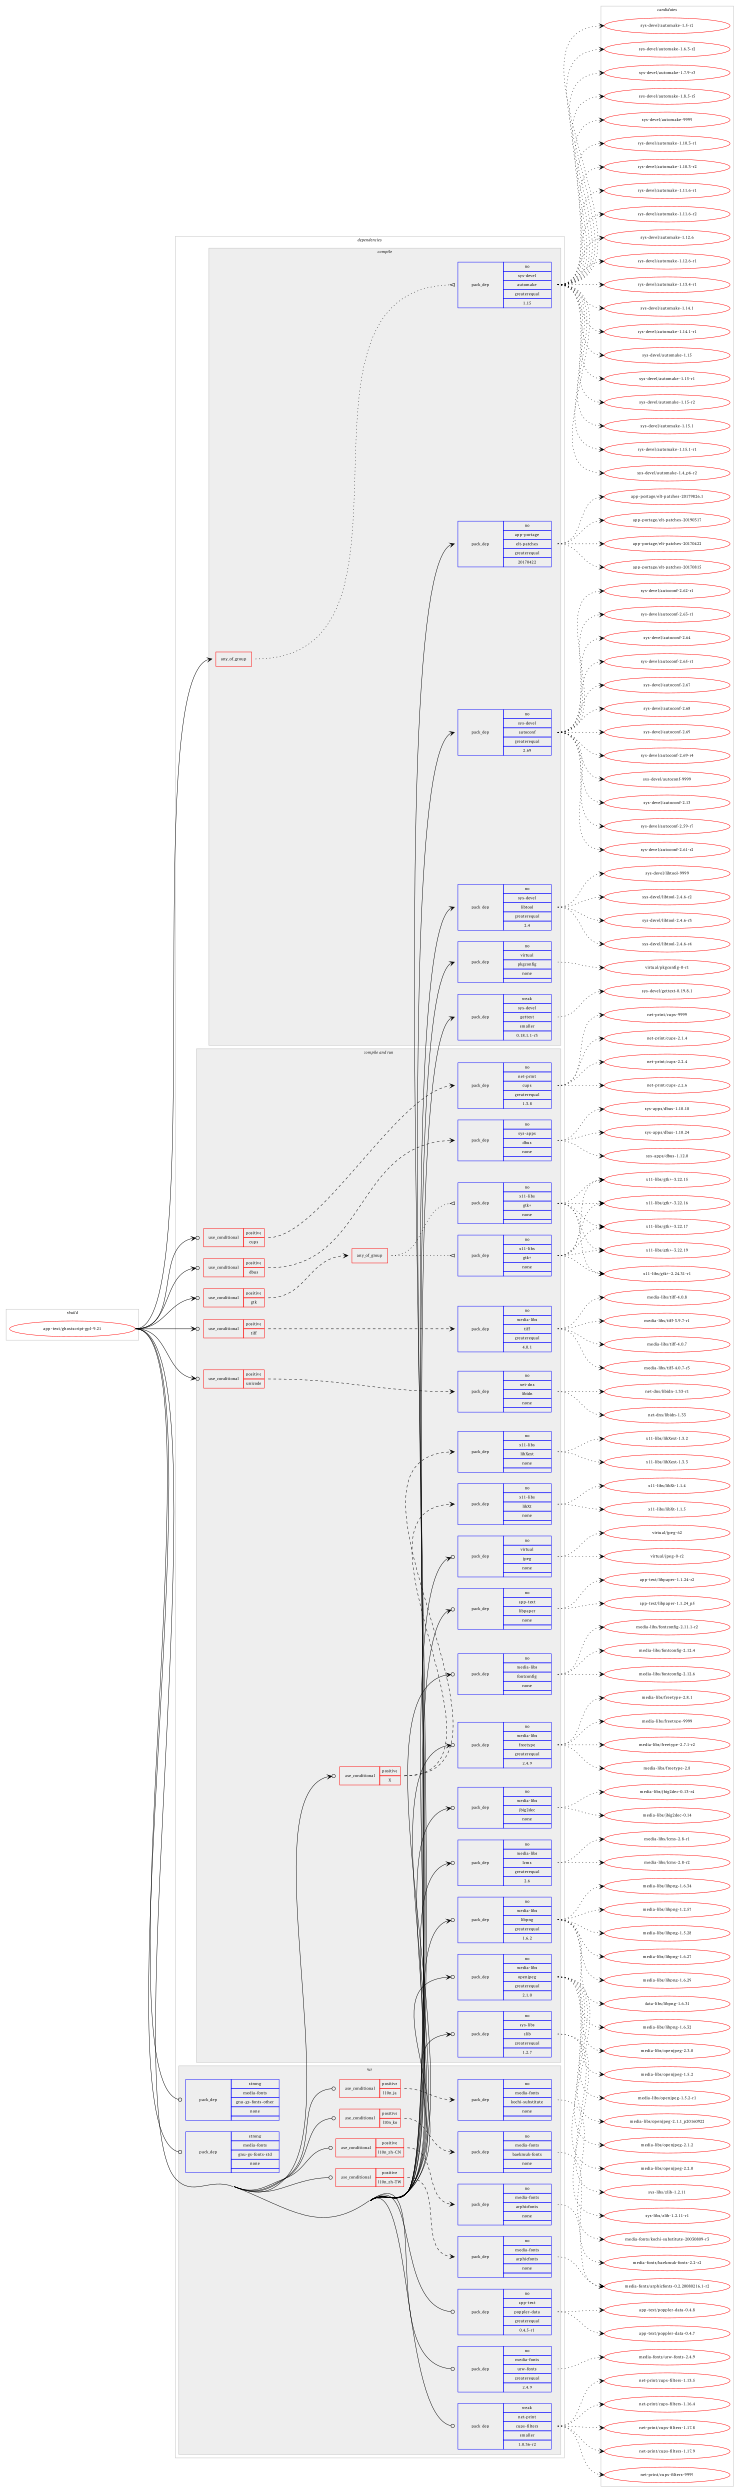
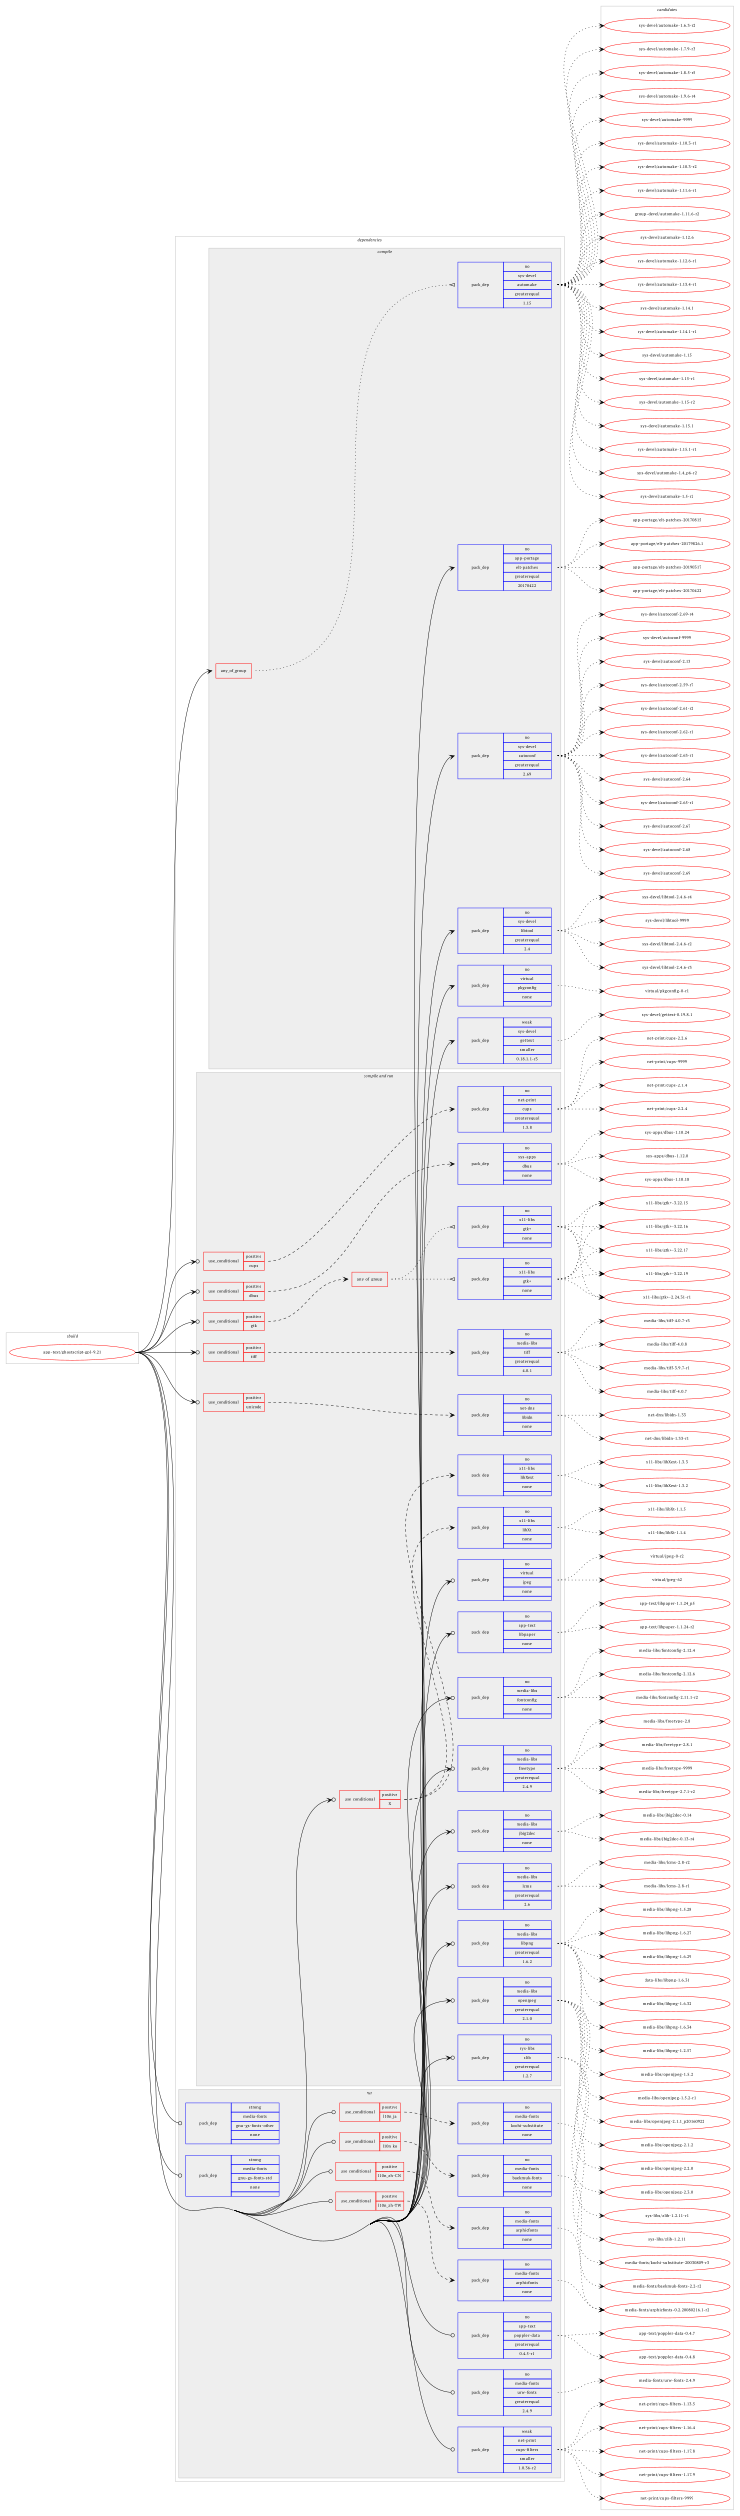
node "sys-devel/automake-1.9.6-r4": added
node "sys-devel/automake-1.11.6-r2": label "sys-devel/automake-1.11.6-r2" -> "group-devel/automake-1.11.6-r2"
